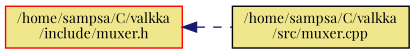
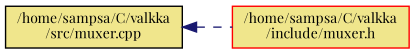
edge "/home/sampsa/C/valkka /src/muxer.cpp" -> "/home/sampsa/C/valkka /include/muxer.h": reversed
